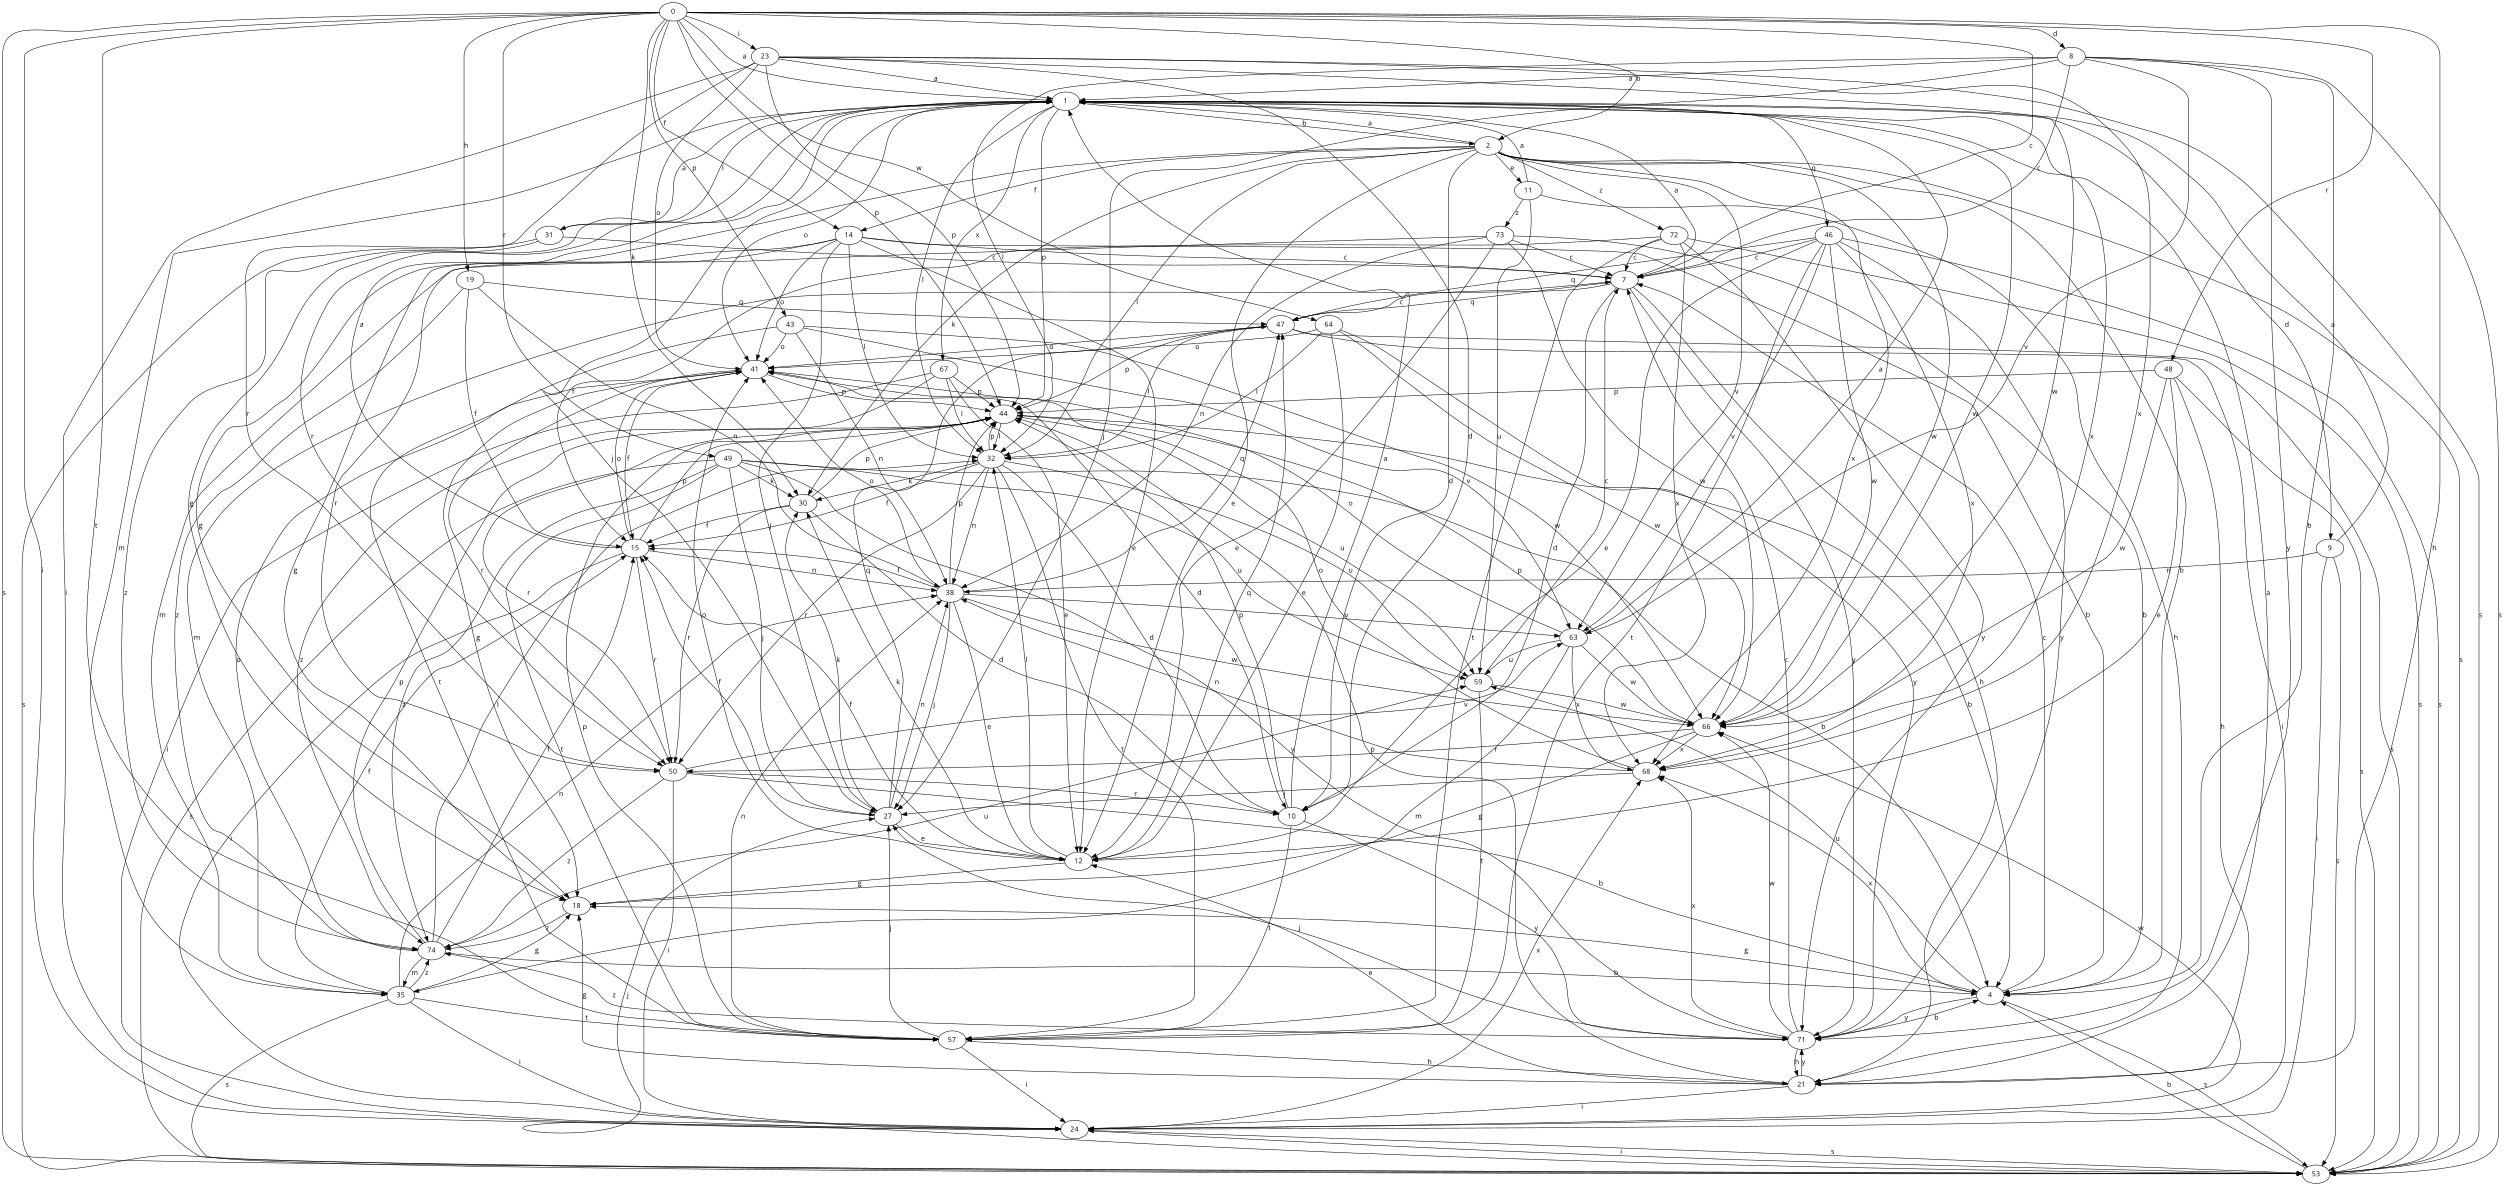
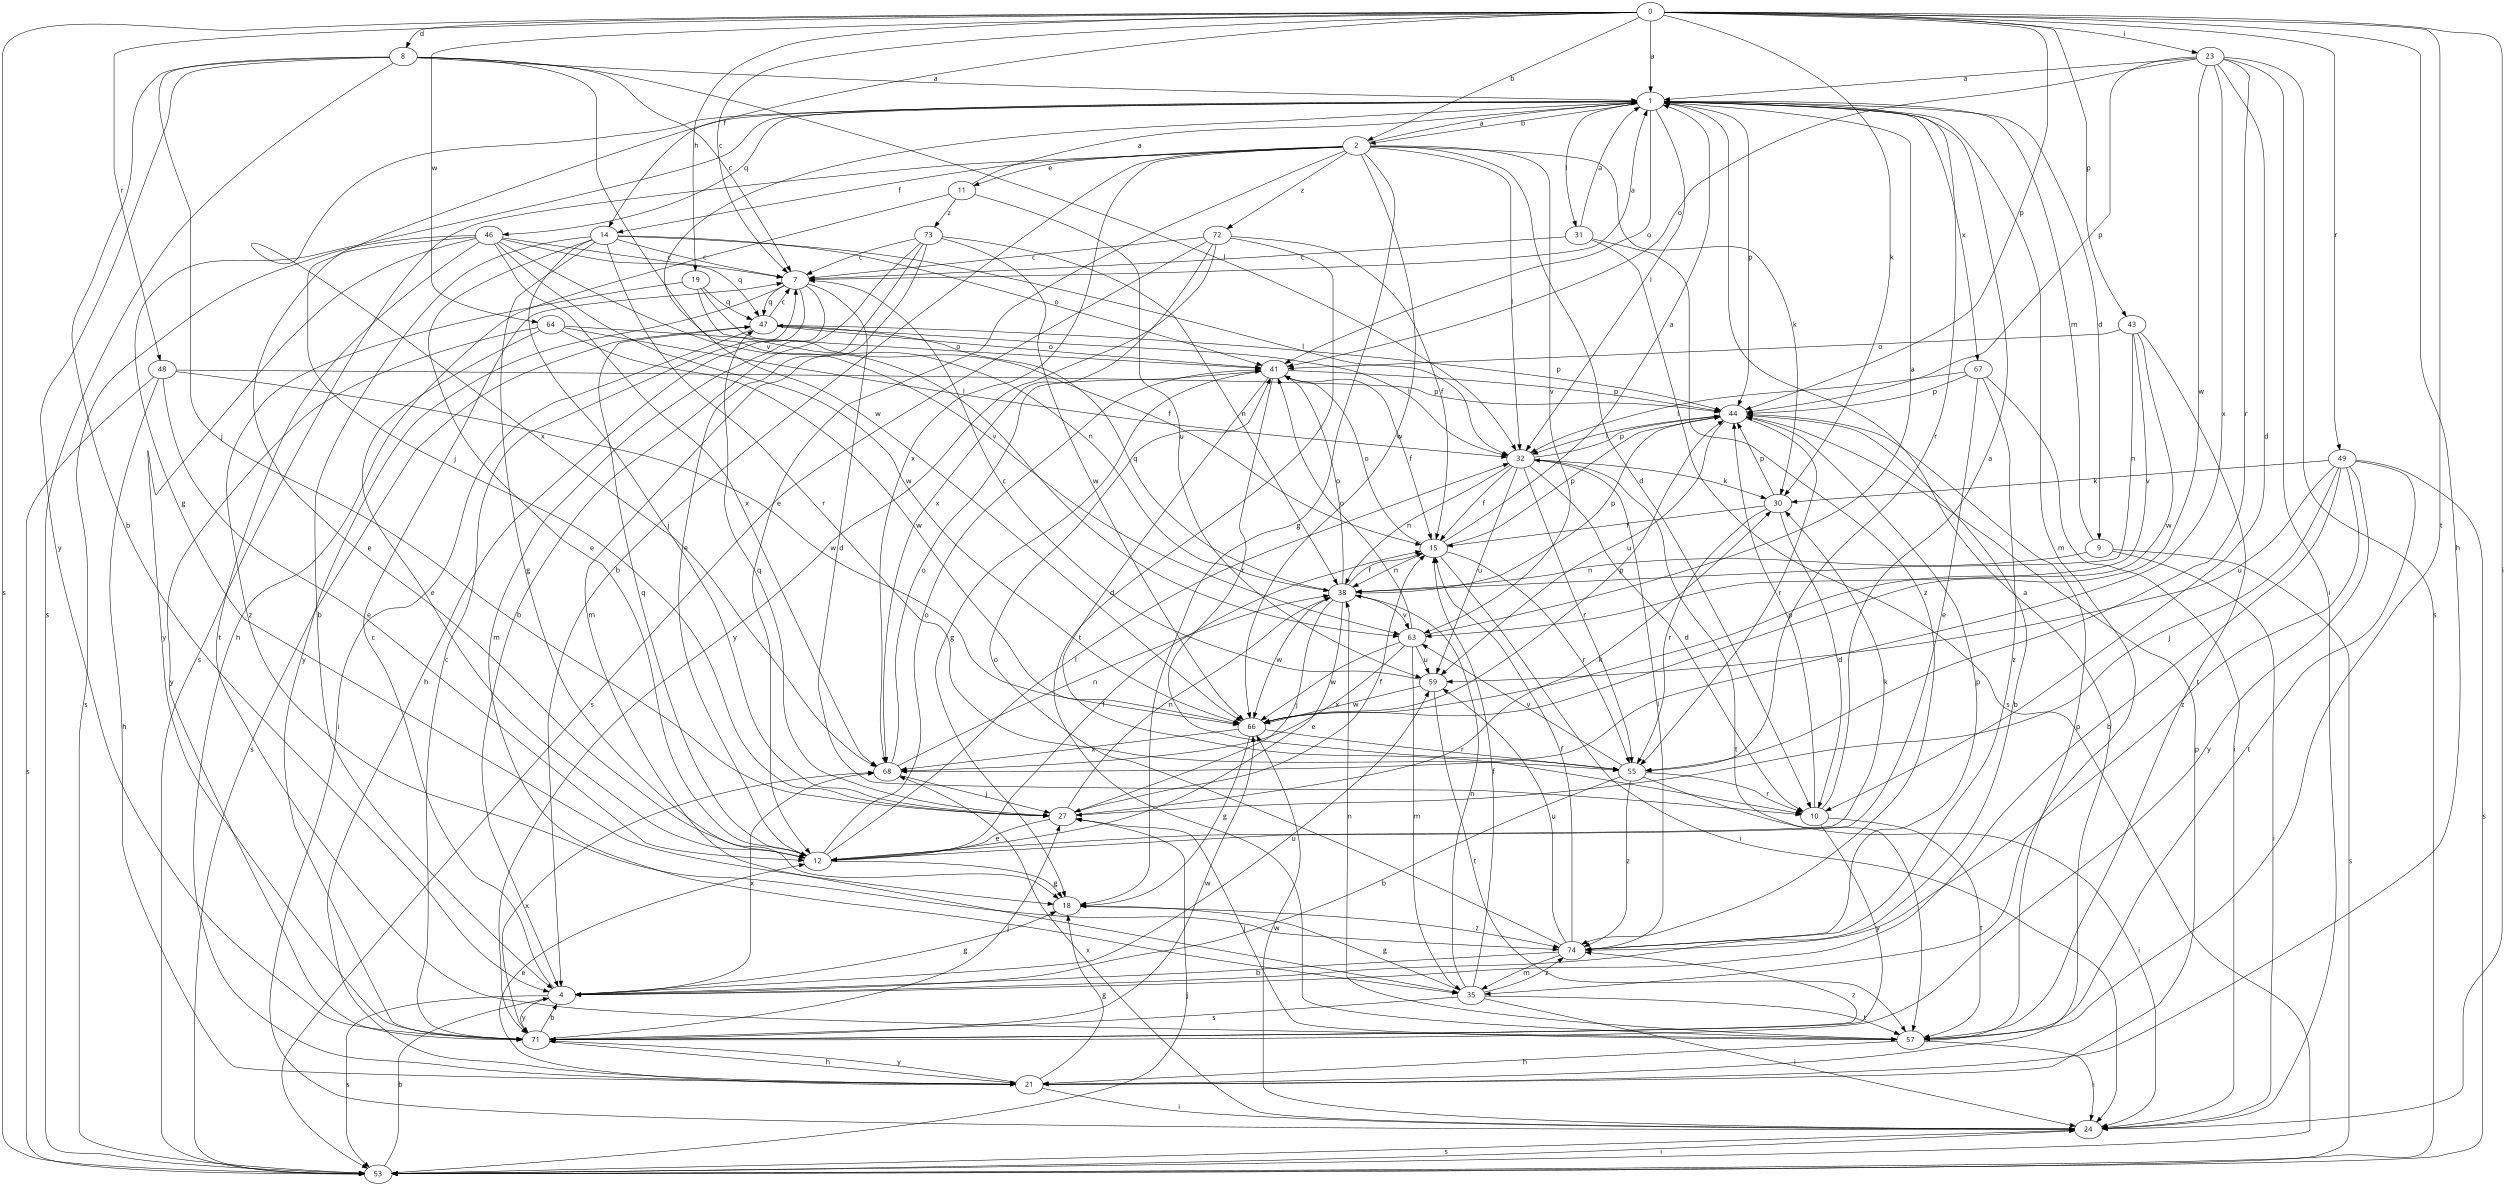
edge "9" -> "1": label "a" -> "m"
node "50": label "50" -> "55"
edge "35" -> "53": now "35" -> "71"
